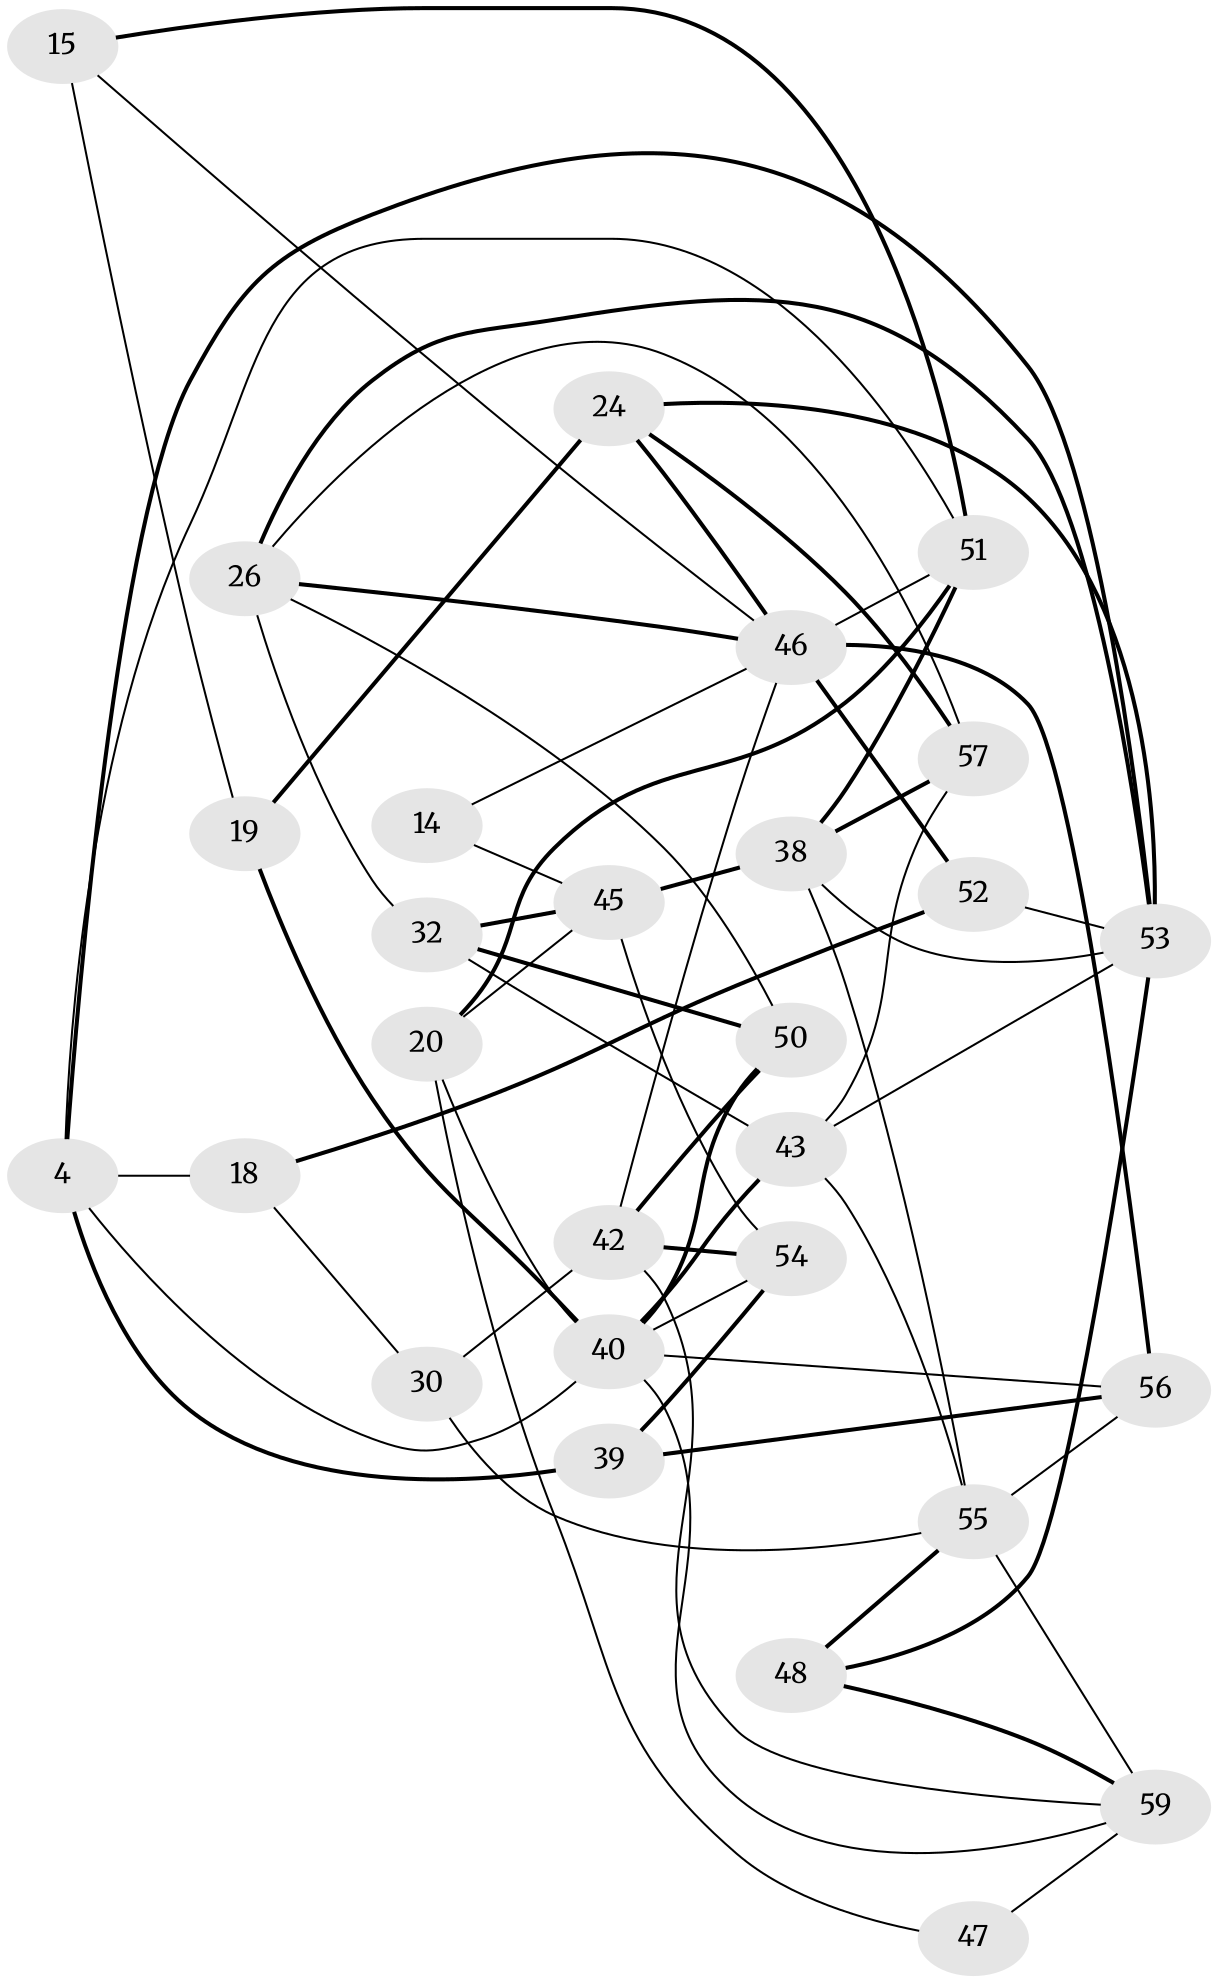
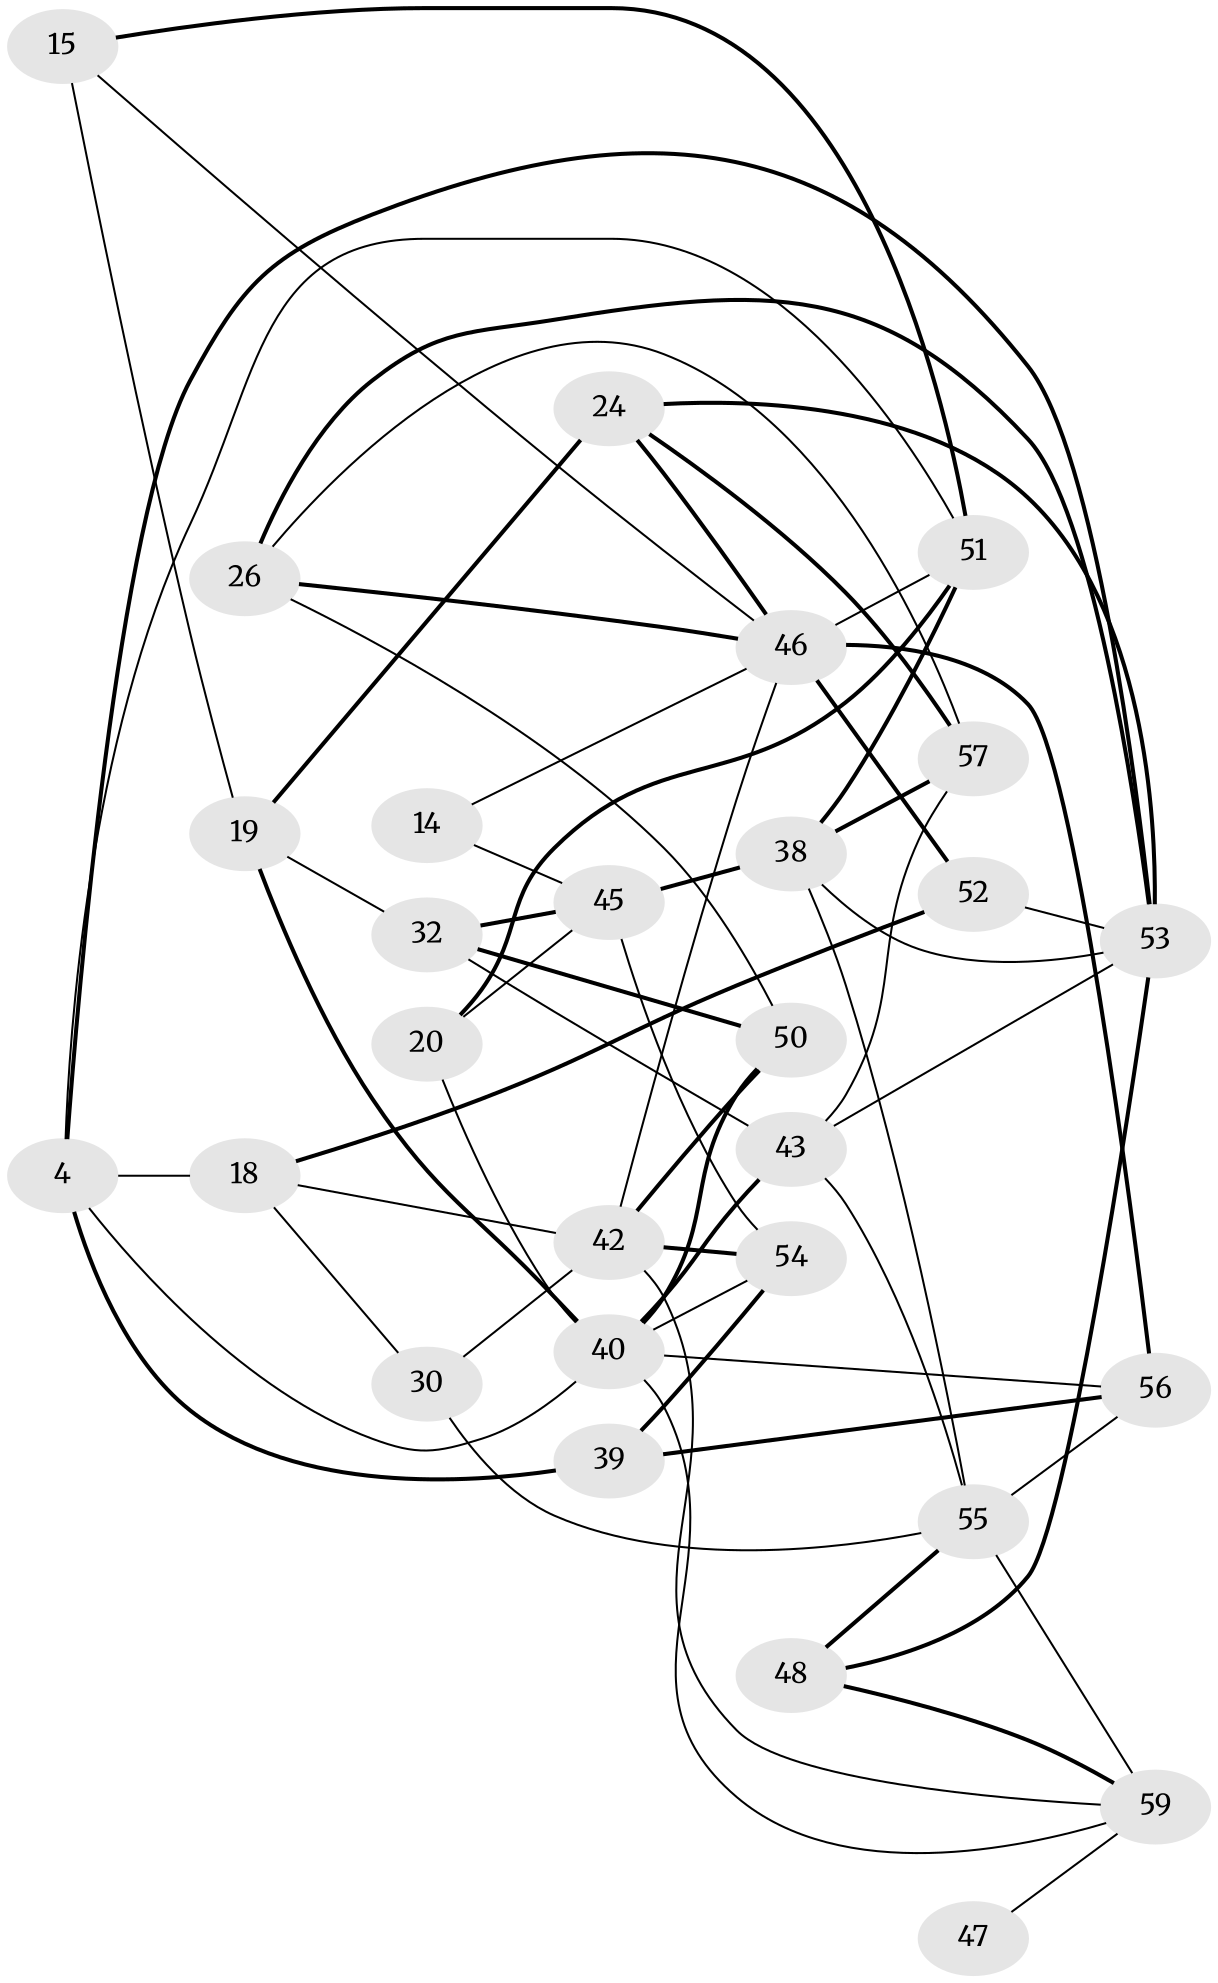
edge "26" -- "32": now "19" -- "32"
edge "18" -- "42": added
edge "20" -- "47": removed
